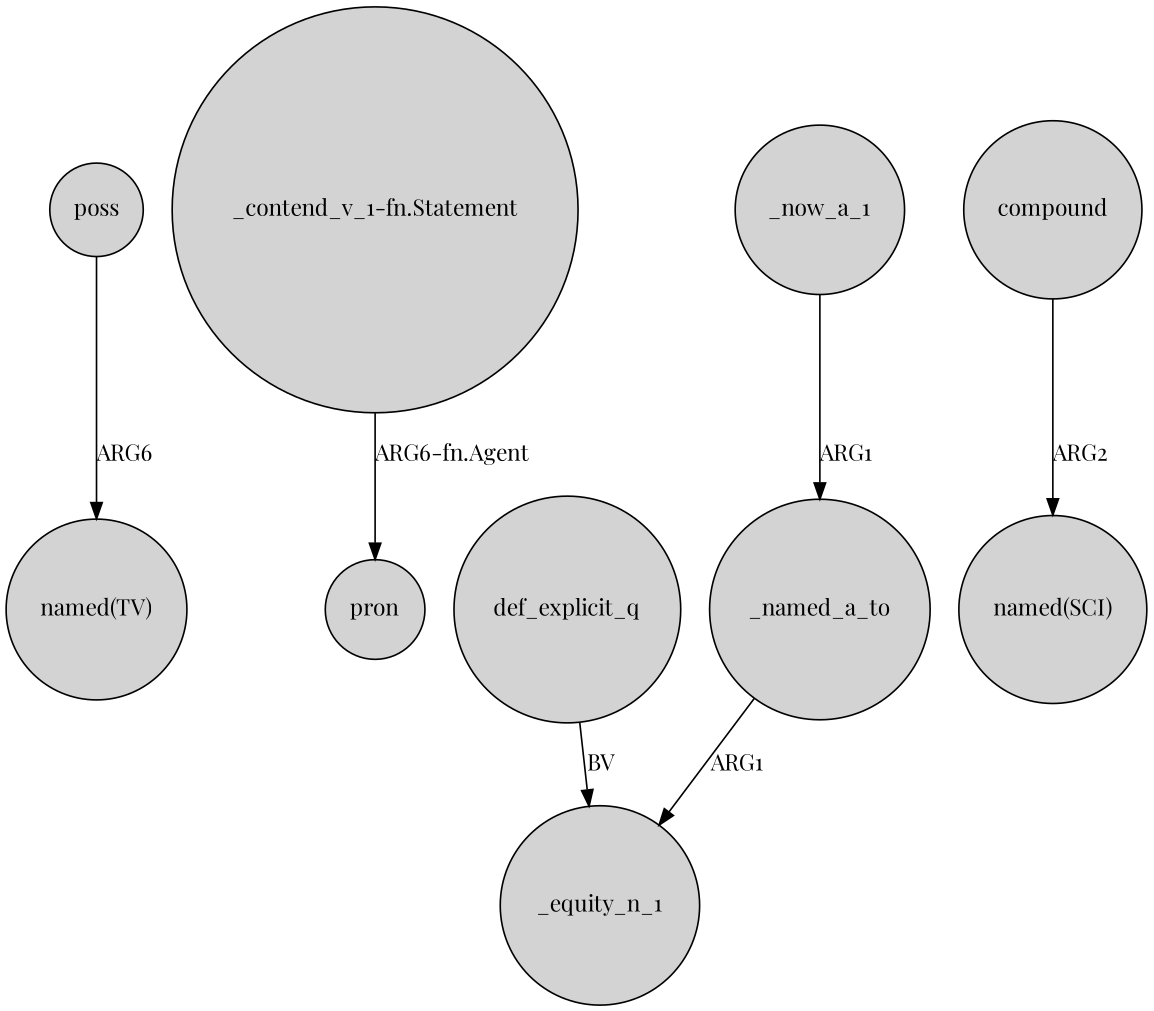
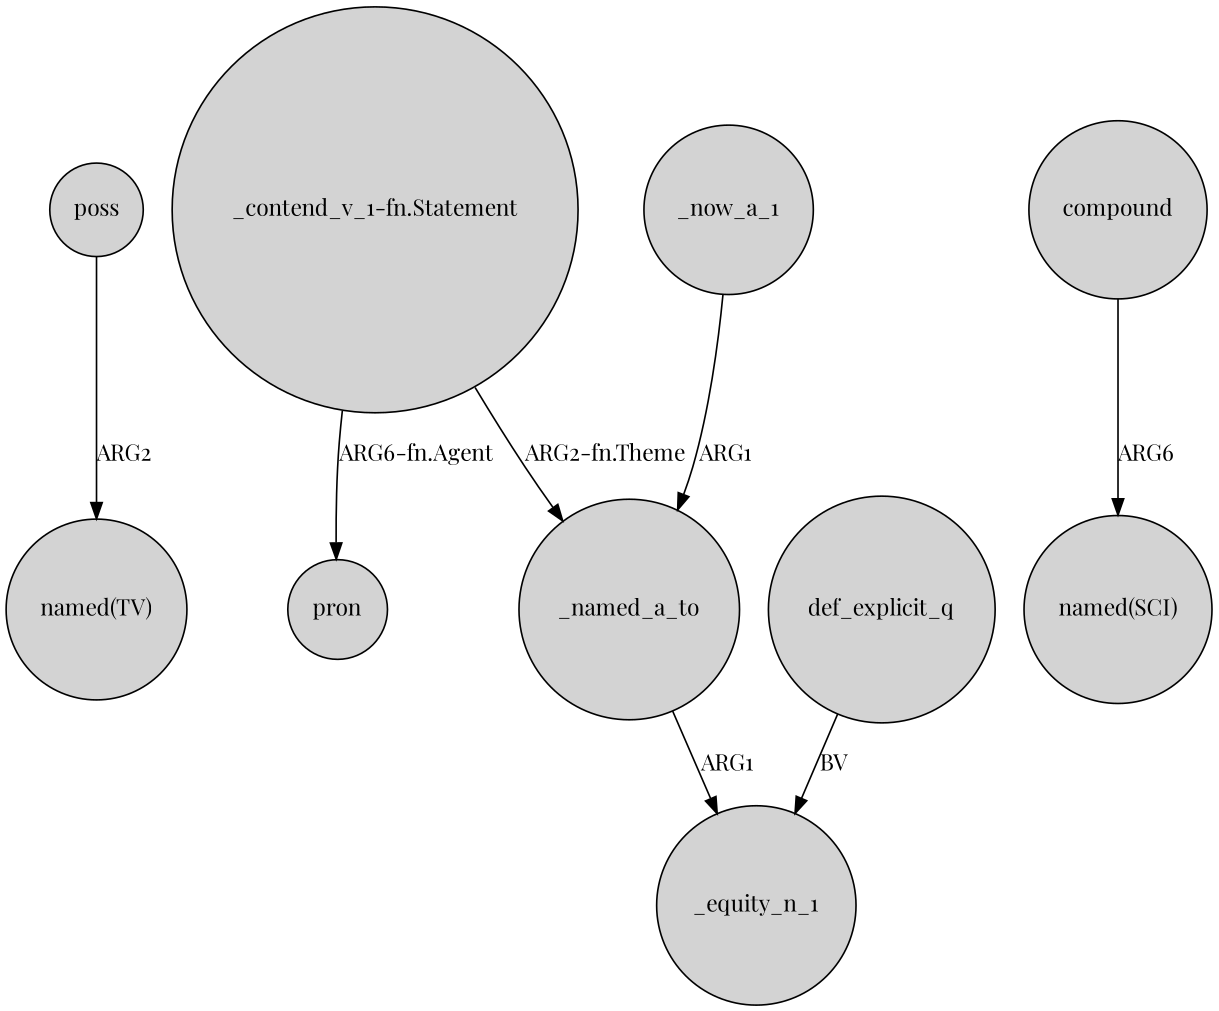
edge "_contend_v_1-fn.Statement" -> "_named_a_to": added, label "ARG2-fn.Theme"
edge "poss" -> "named(TV)": label "ARG6" -> "ARG2"
edge "compound" -> "named(SCI)": label "ARG2" -> "ARG6"
